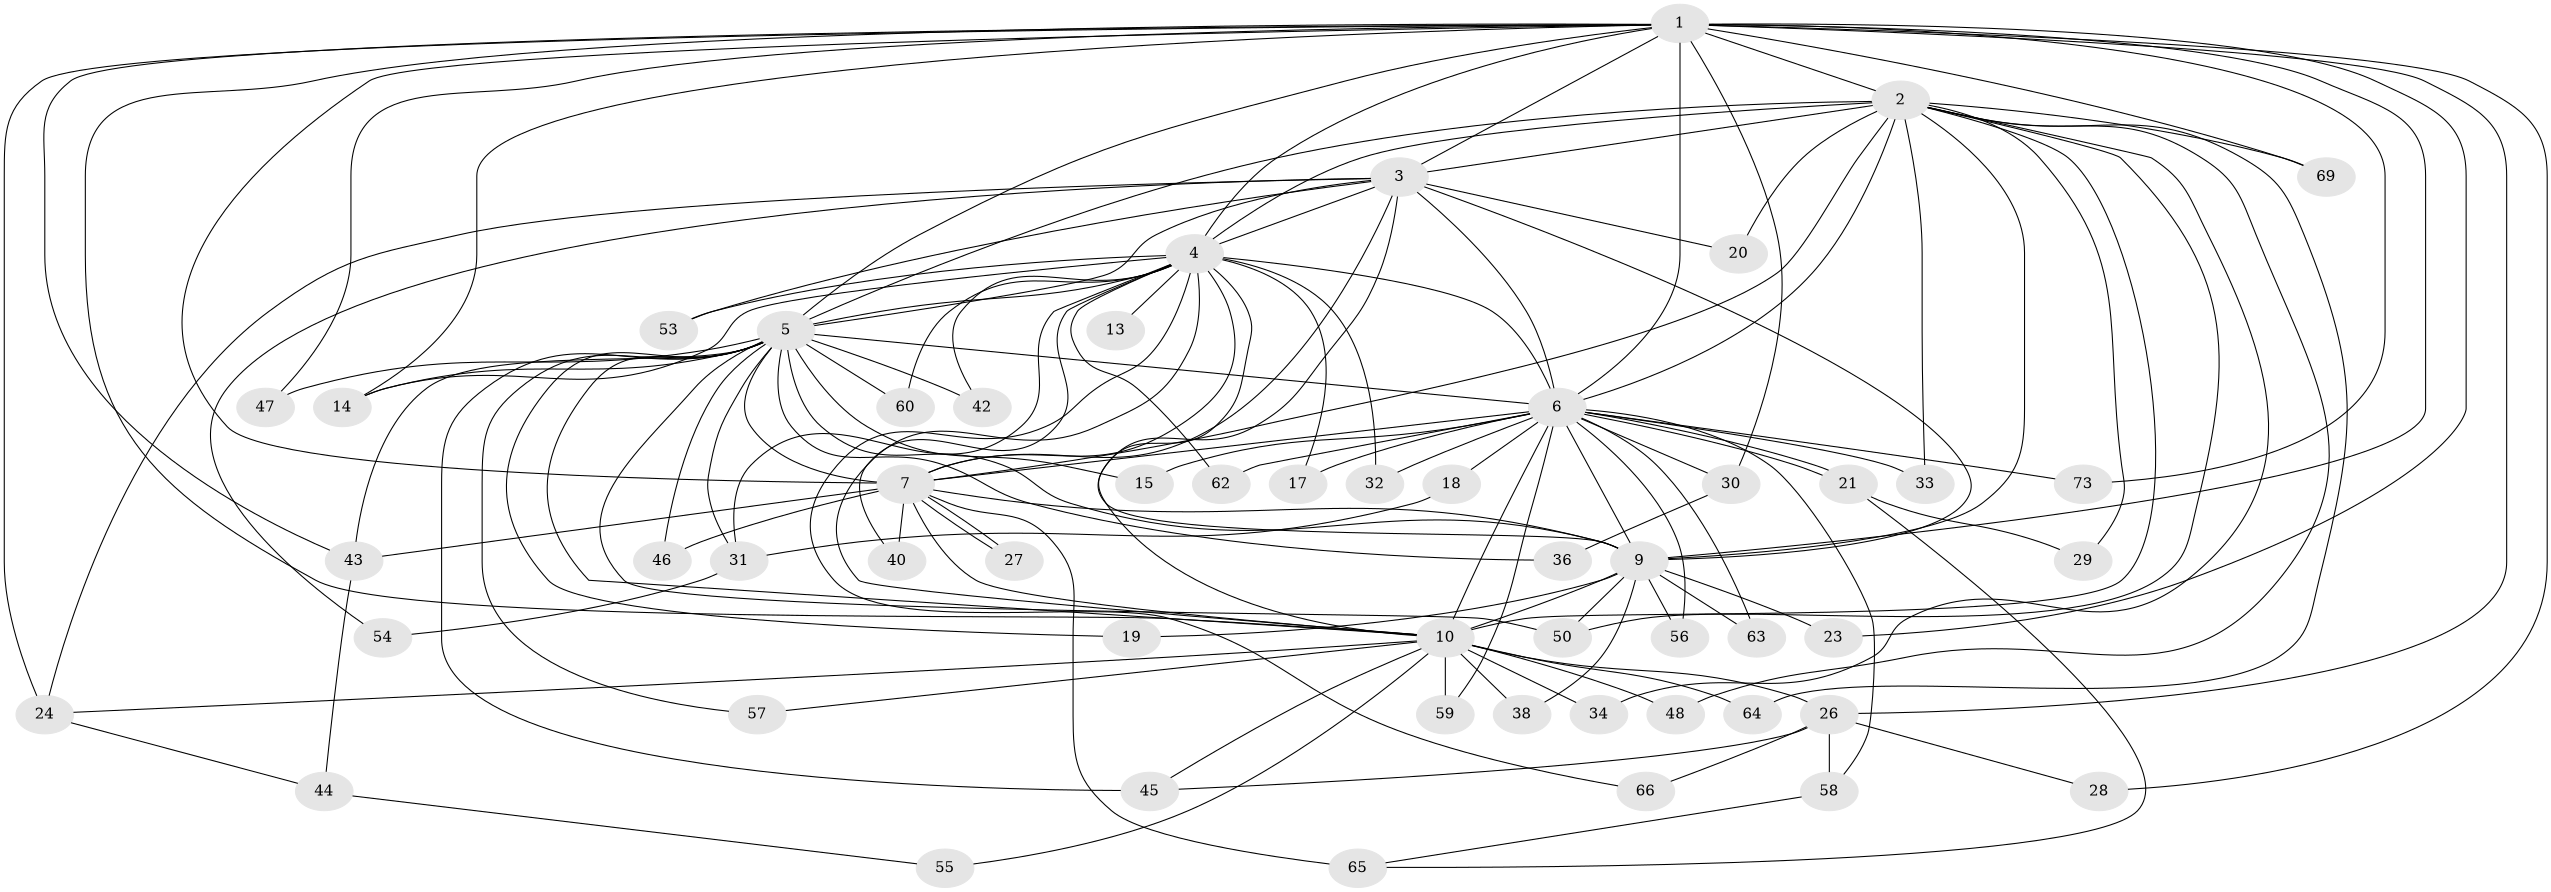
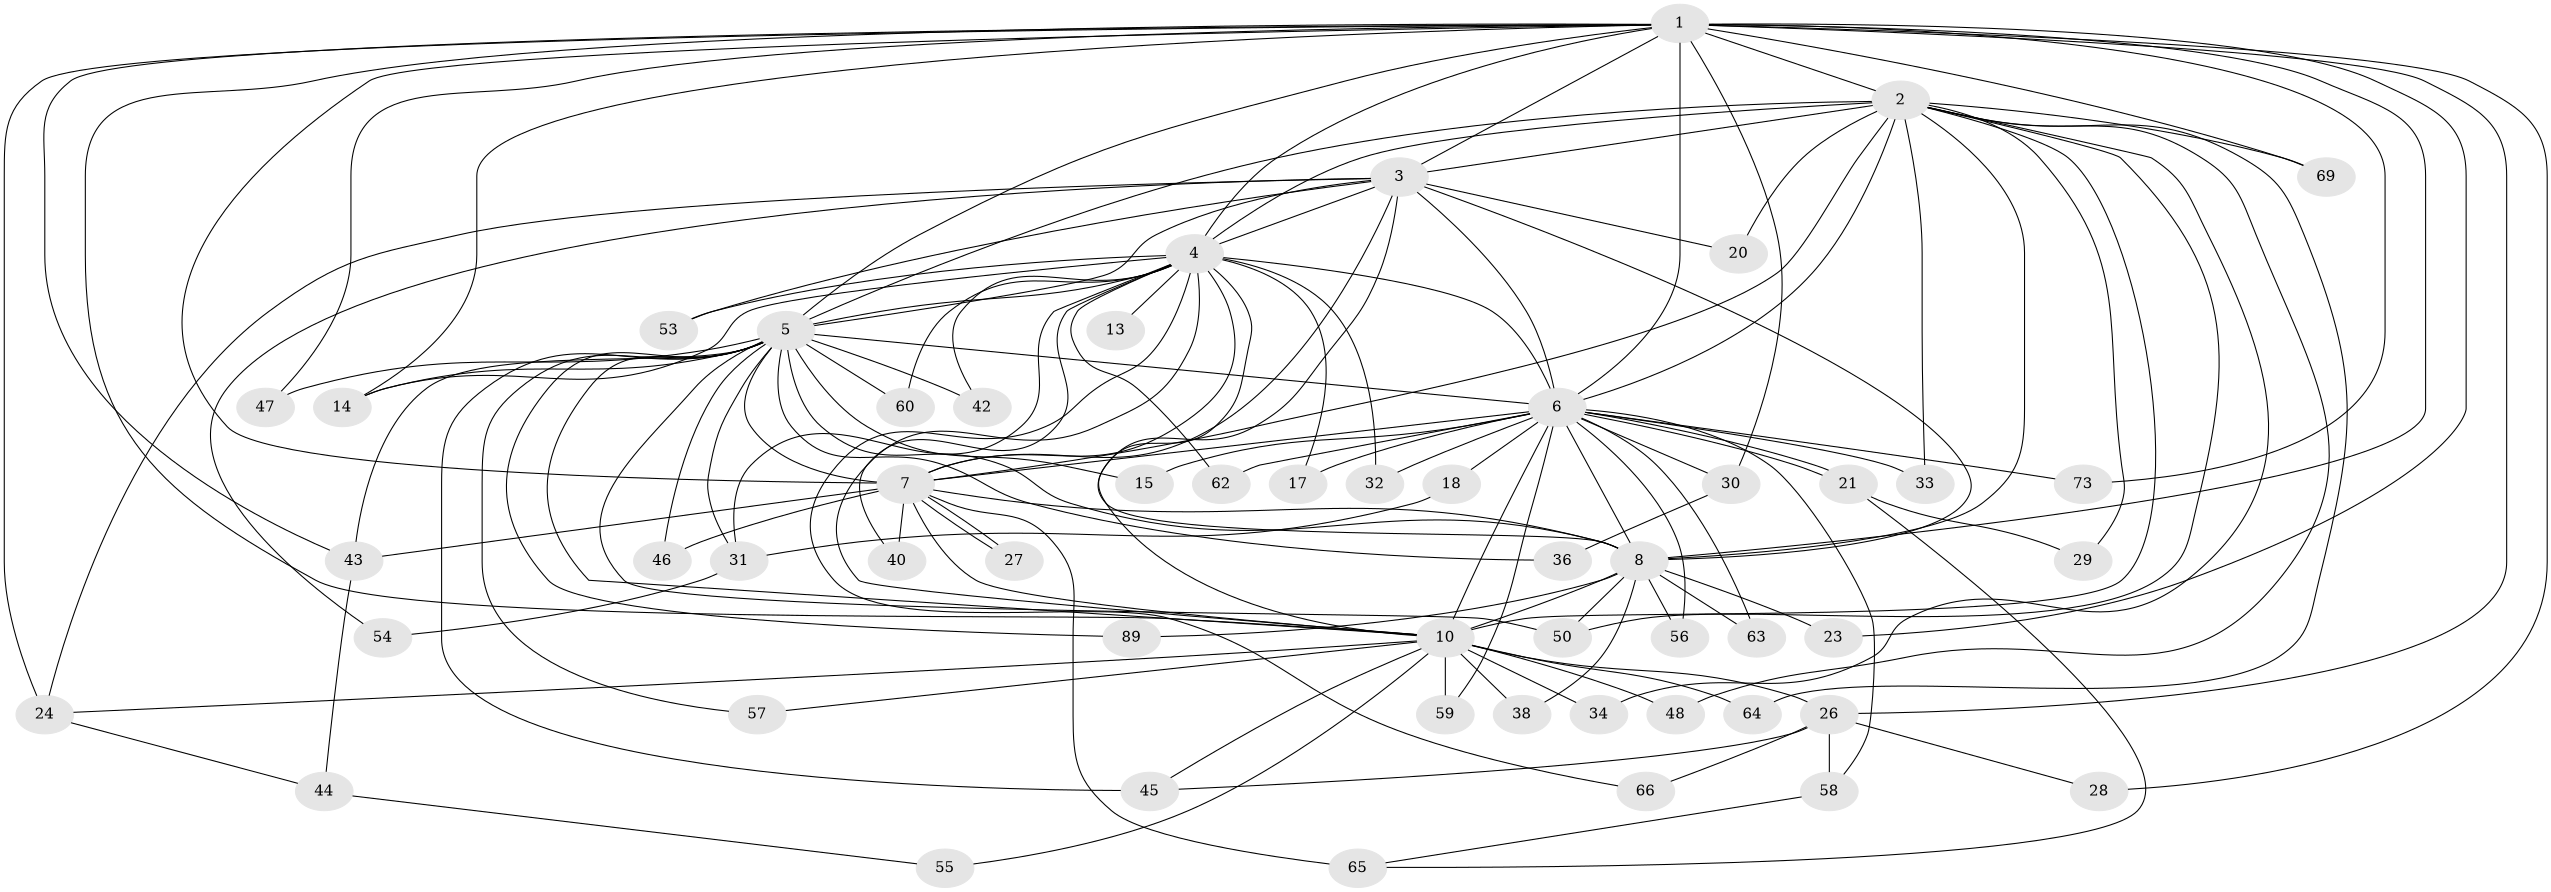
node "9": label "9" -> "8"
node "19": label "19" -> "89"
